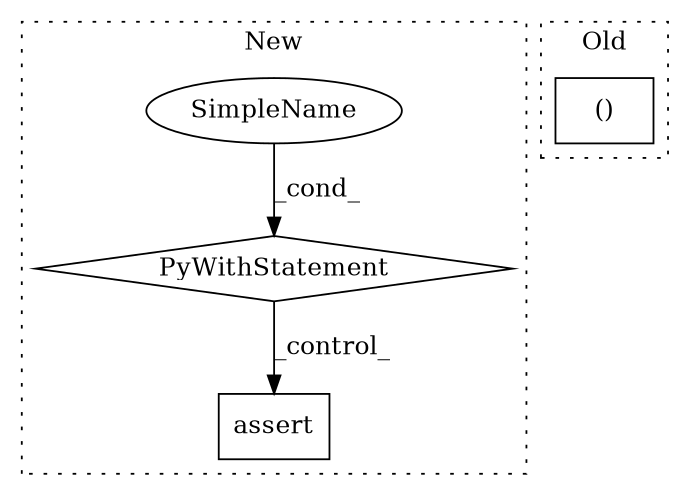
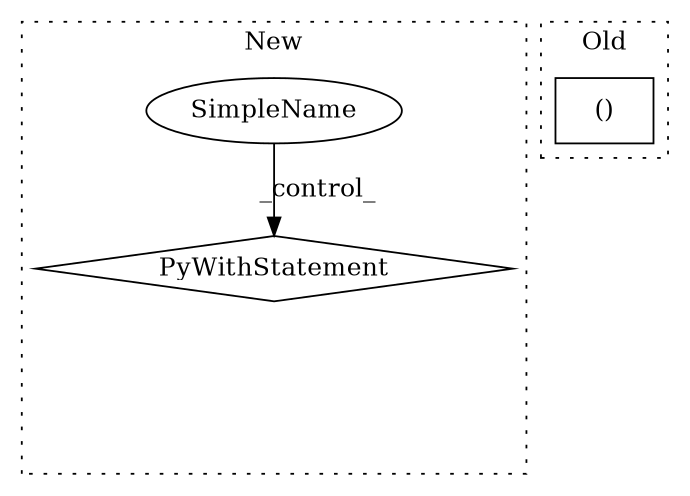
edge "SimpleName" -> "PyWithStatement": label "_cond_" -> "_control_"
node "assert": removed
